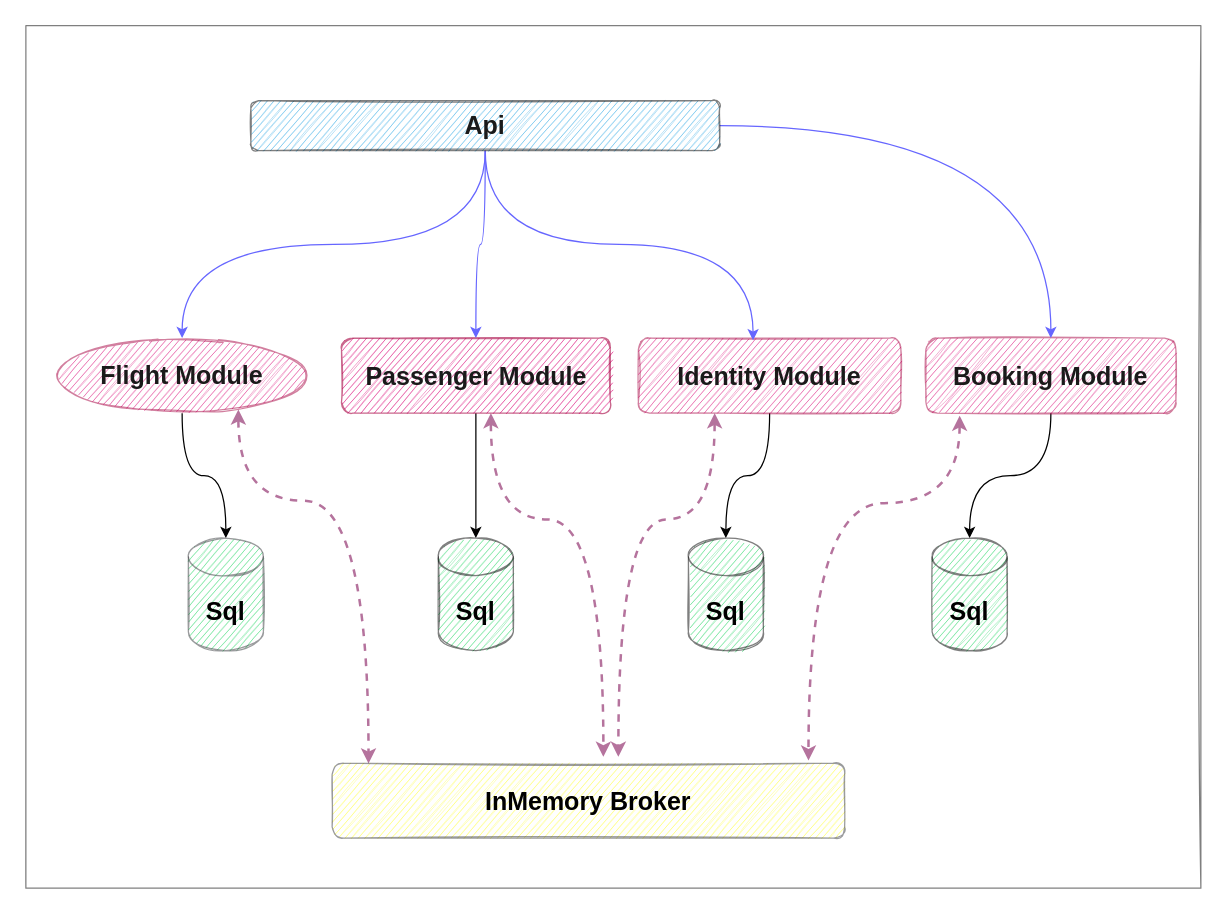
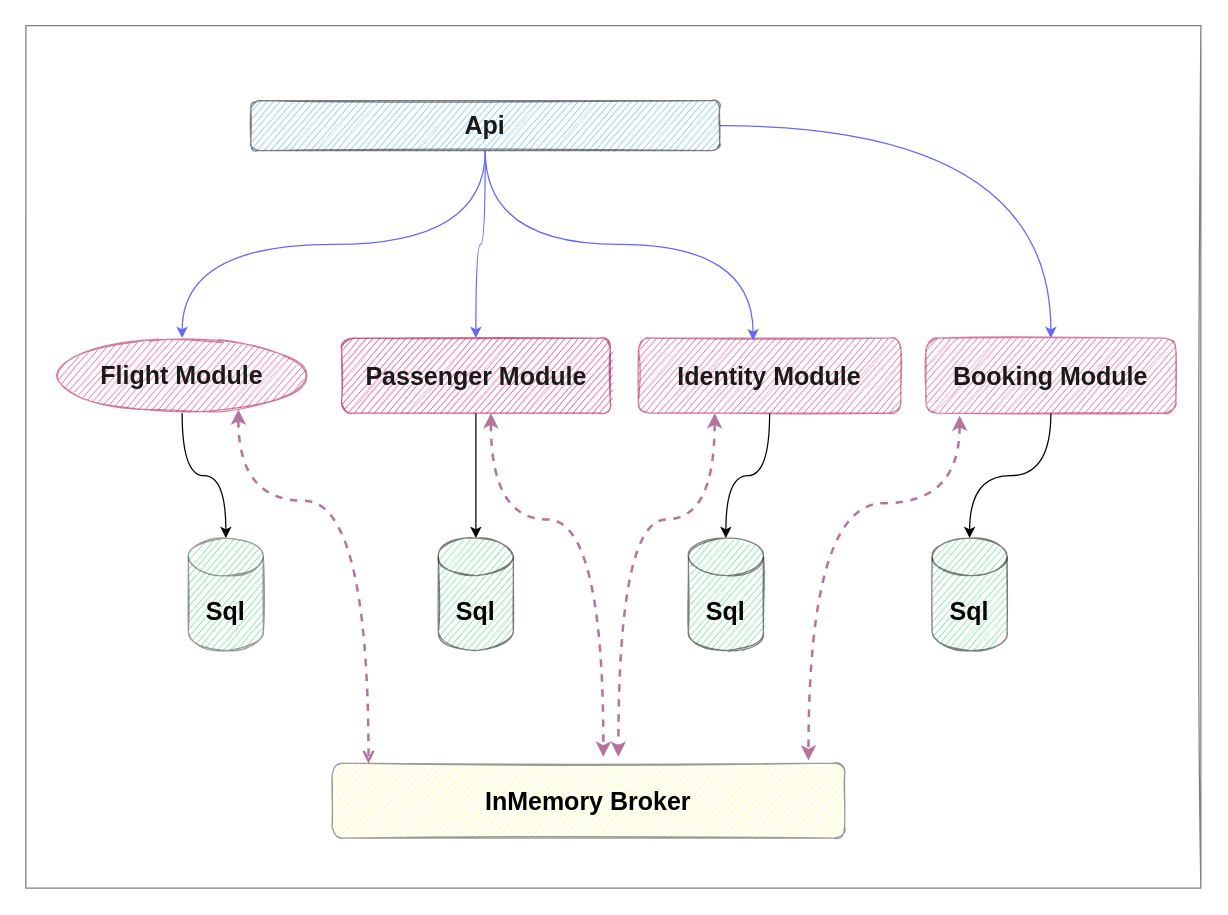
edge "Flight Module" -- "InMemory Broker": arrowhead classic -> open
